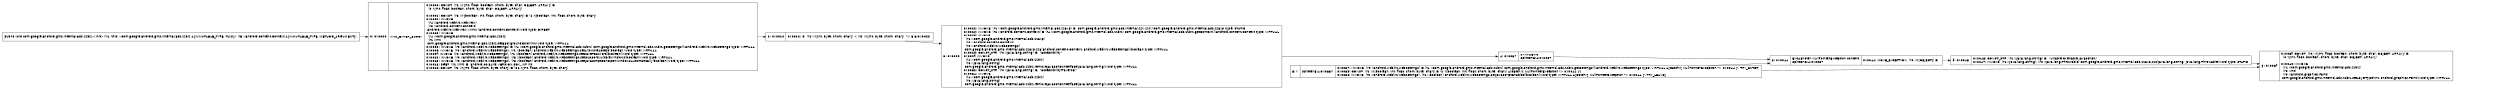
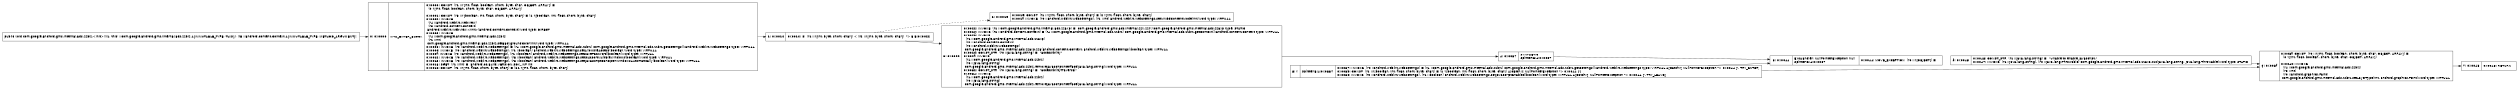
node "2: 0x001e": added
node "8: 0x0044": text "ExcHandler: NullPointerException content" -> "ExcHandler: NullPointerException null"
edge "8: 0x0044" -> "9: 0x0045": removed
node "7: 0x0043": added
